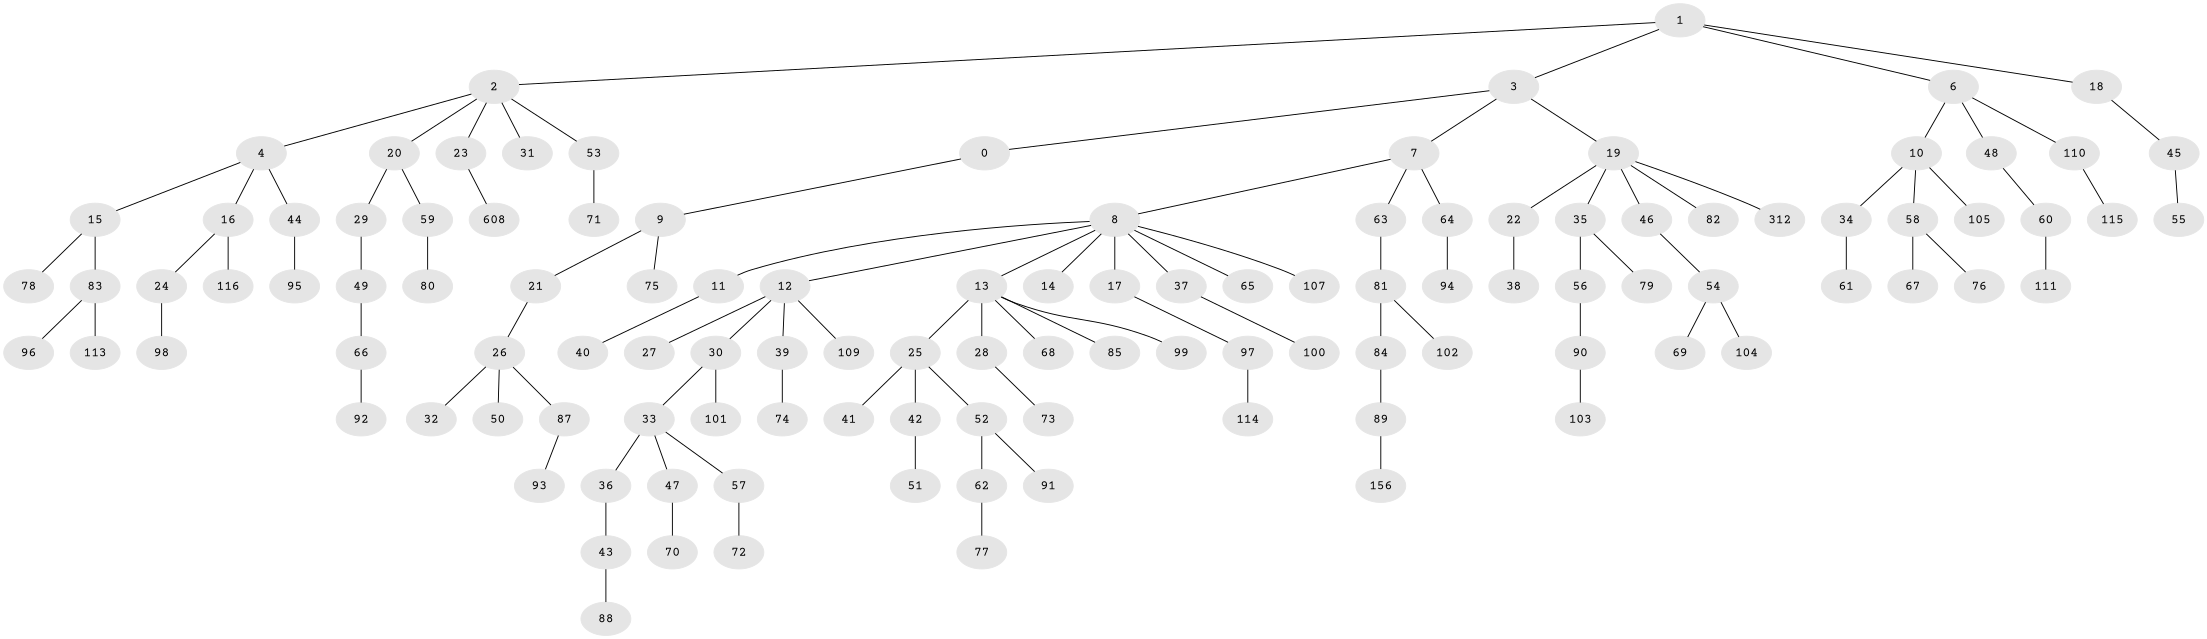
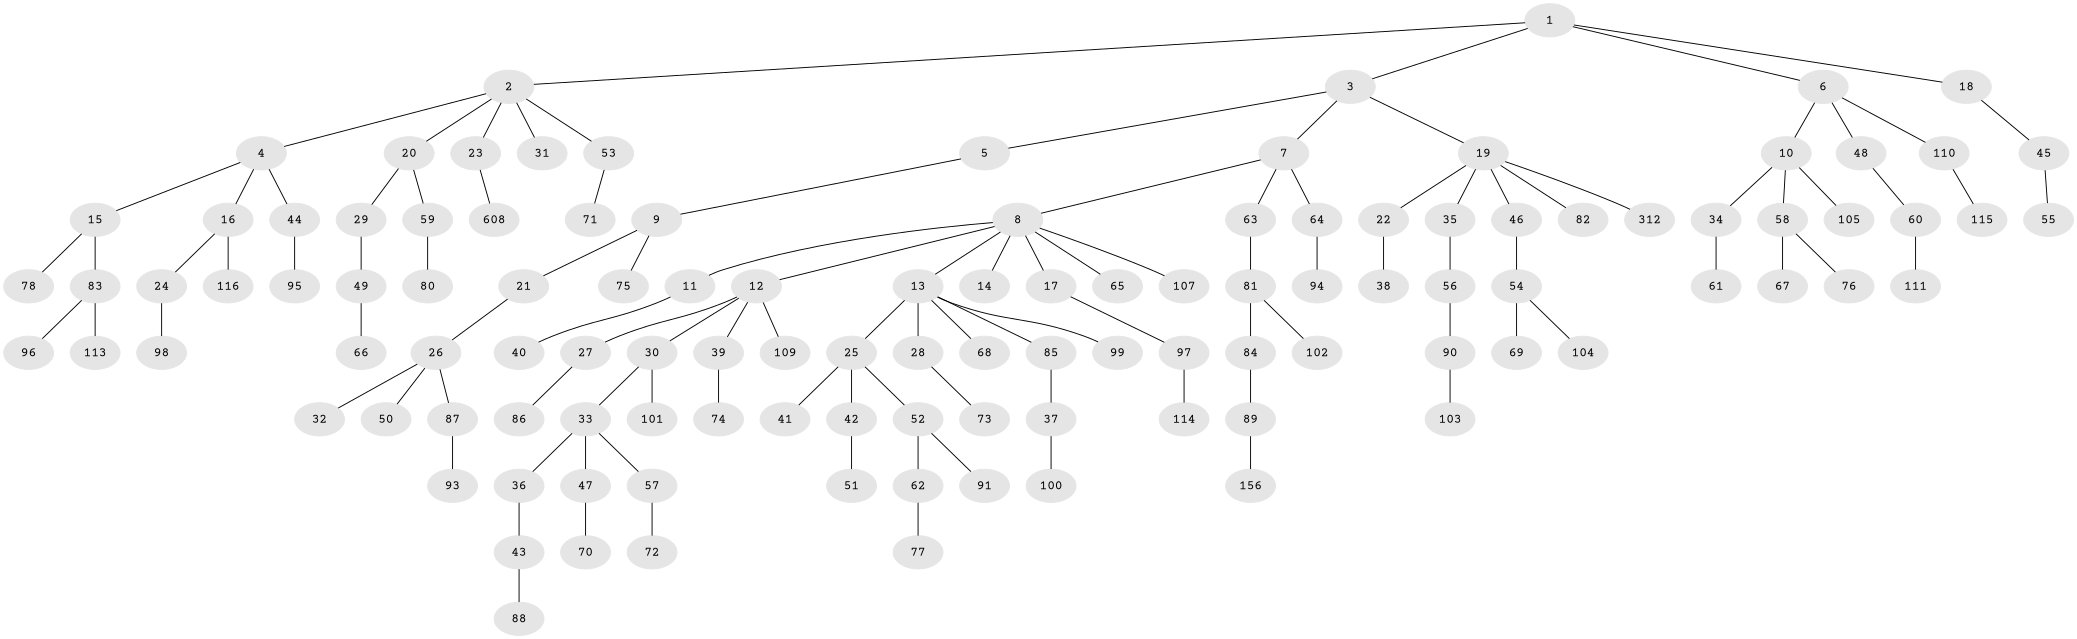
node "0": label "0" -> "5"
edge "8" -- "37": now "85" -- "37"
node "79": removed
node "92": removed
node "86": added
